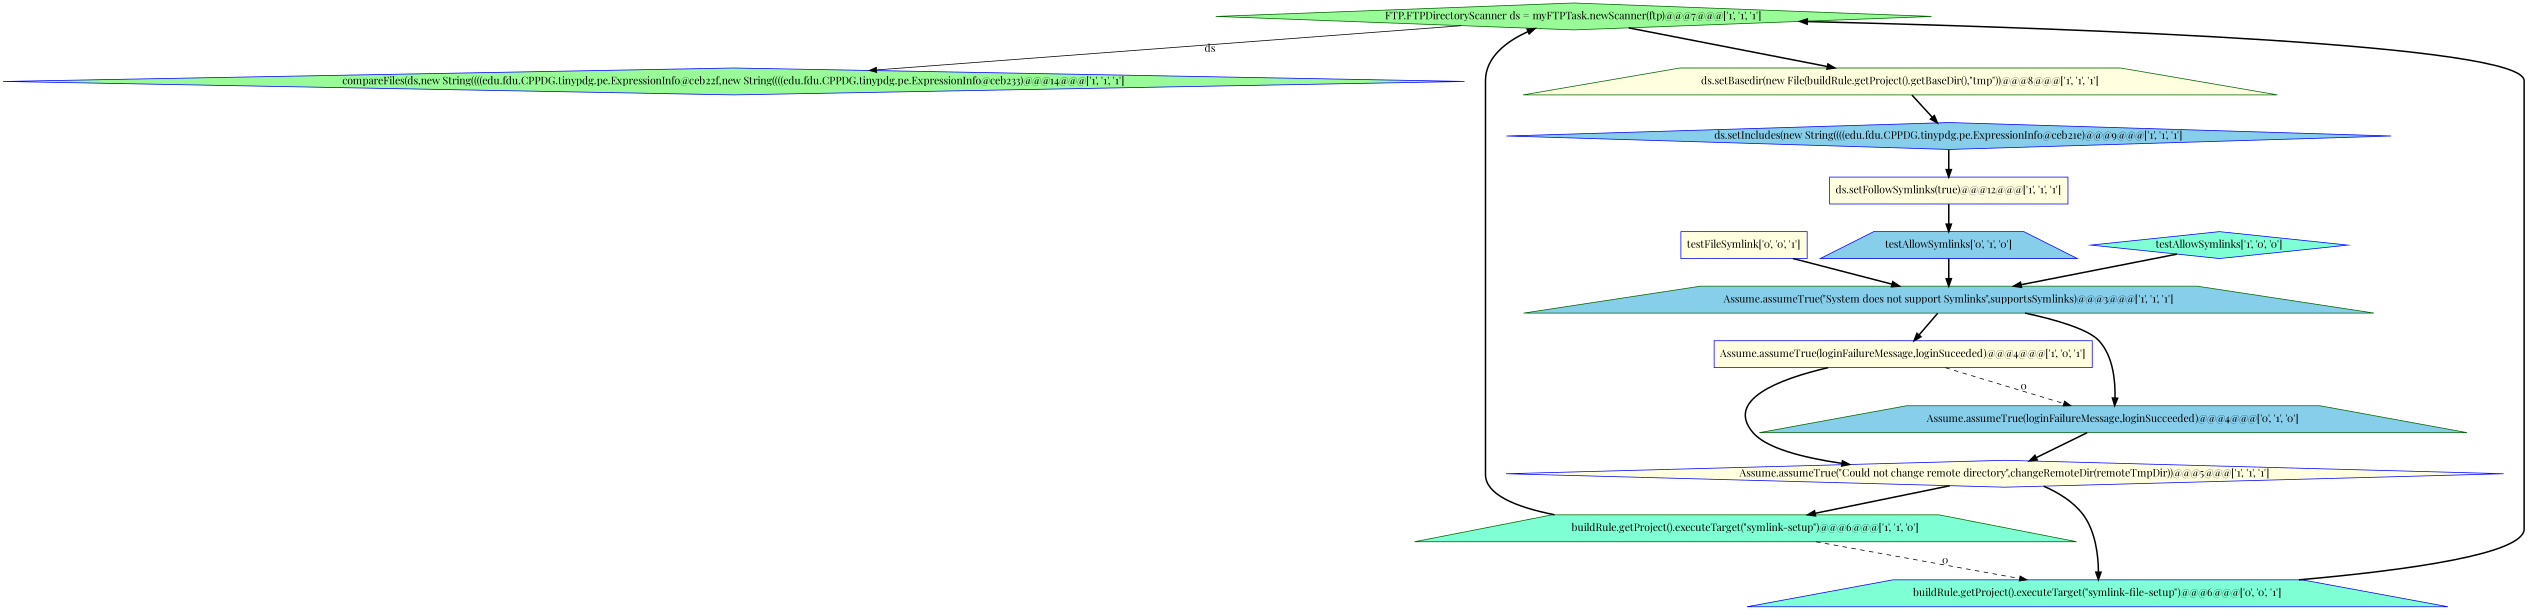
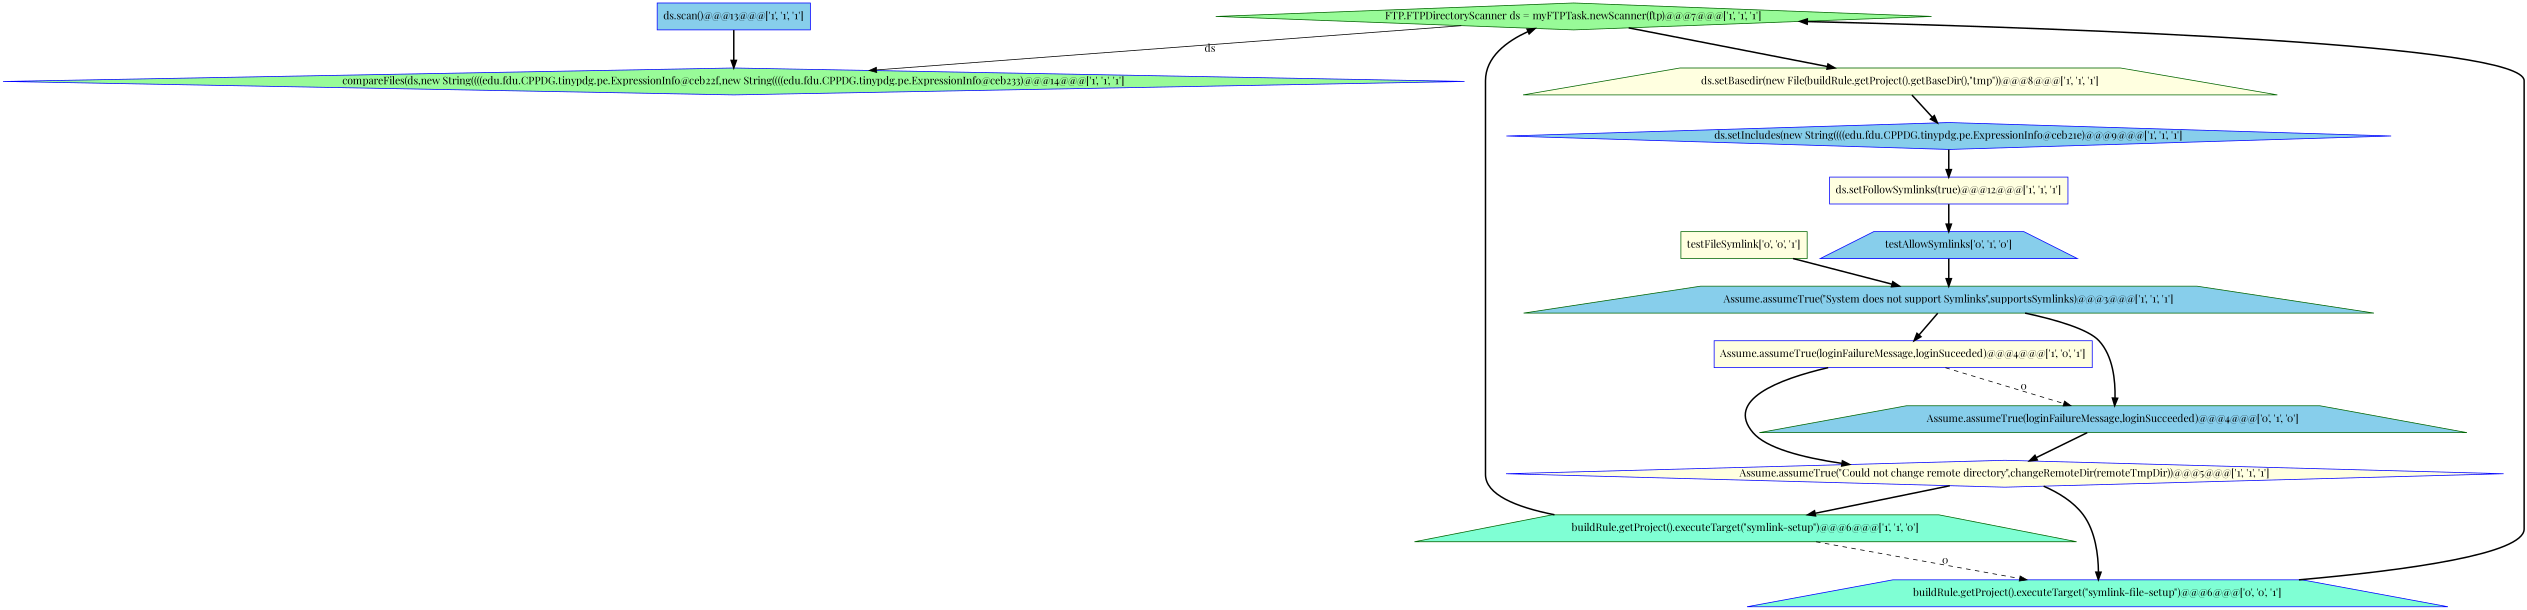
node "ds.scan()@@@13@@@['1', '1', '1']": added
node "testFileSymlink['0', '0', '1']": color blue -> darkgreen
node "testAllowSymlinks['1', '0', '0']": removed
